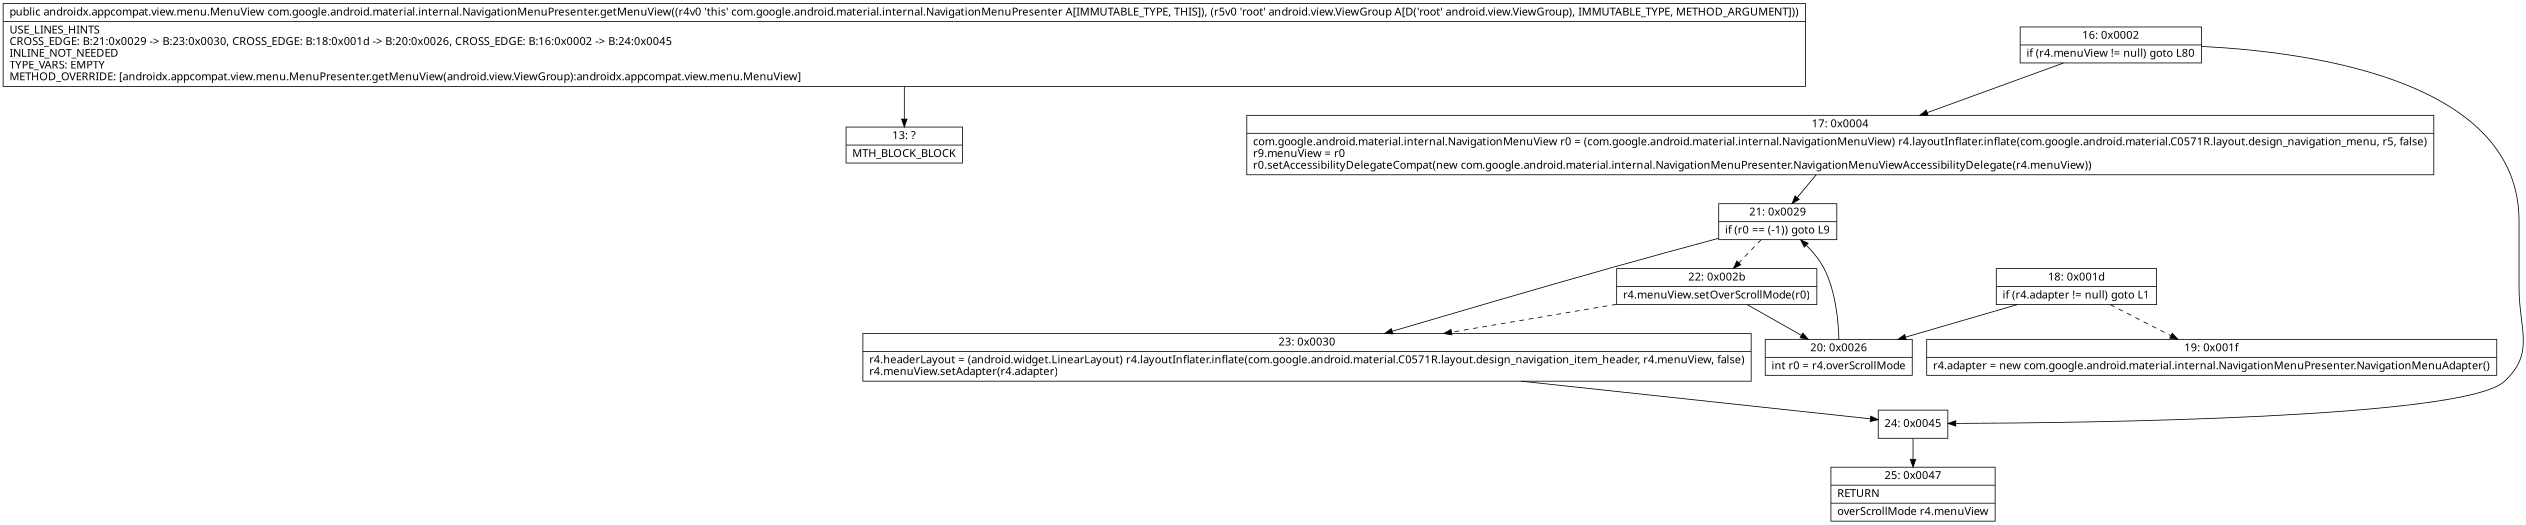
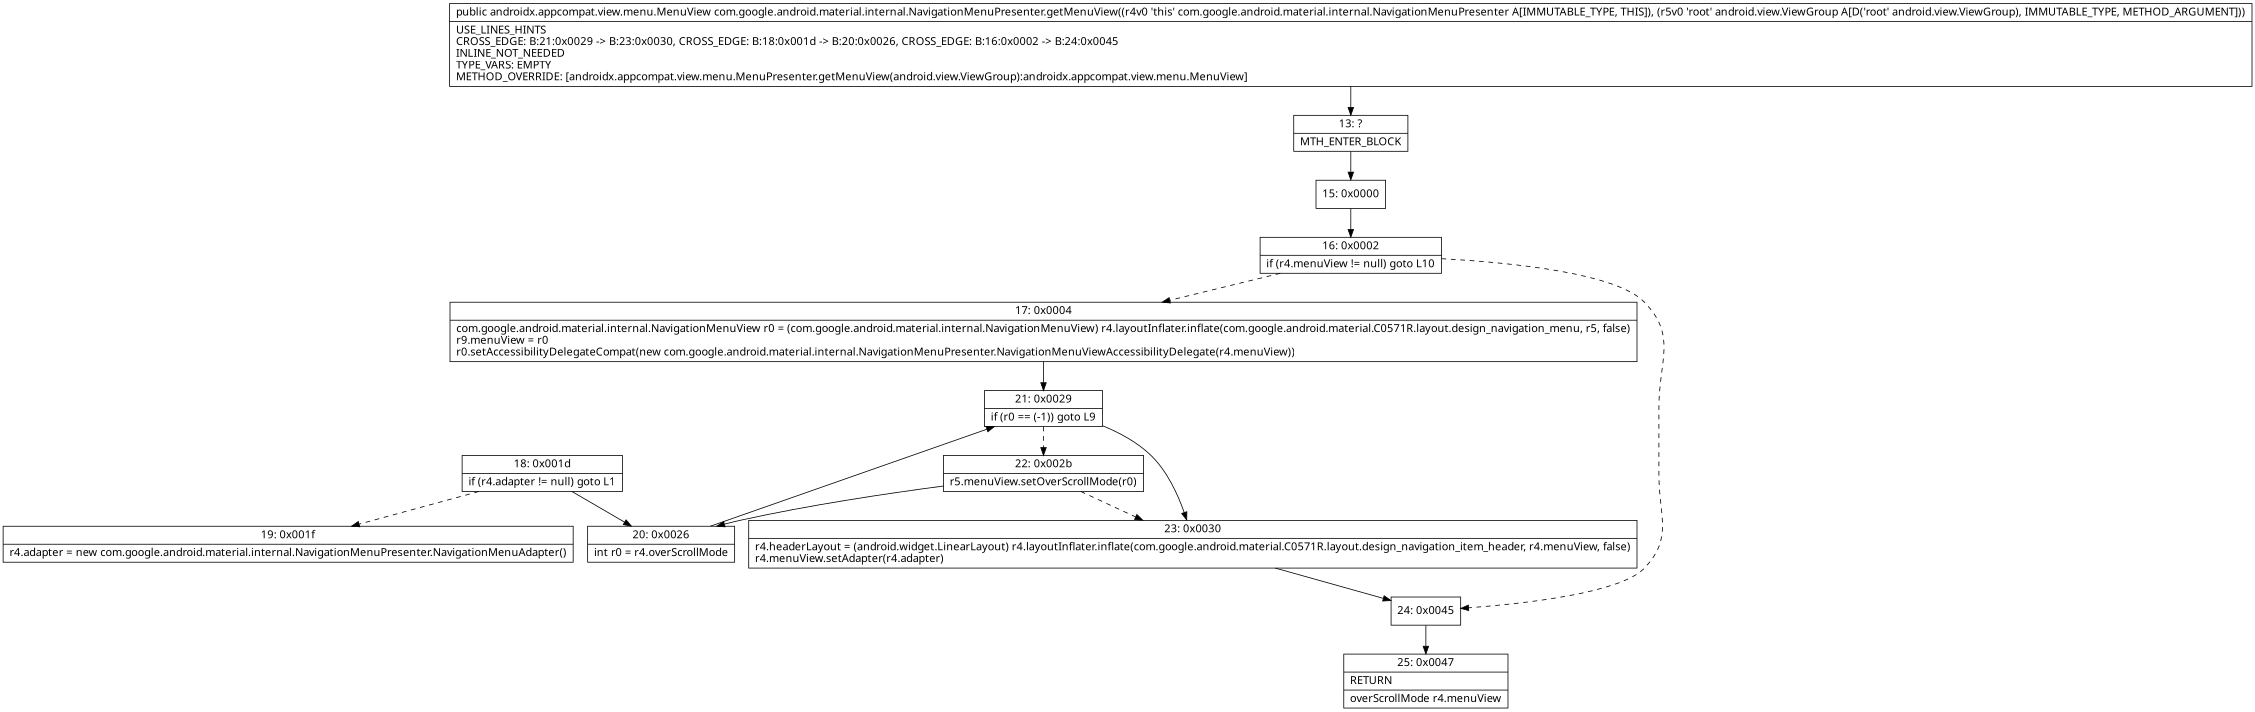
node "16: 0x0002": text "if (r4.menuView != null) goto L80" -> "if (r4.menuView != null) goto L10"
edge "16: 0x0002" -> "17: 0x0004": style solid -> dashed
node "13: ?": text "MTH_BLOCK_BLOCK" -> "MTH_ENTER_BLOCK"
node "15: 0x0000": added
node "22: 0x002b": text "r4.menuView.setOverScrollMode(r0)" -> "r5.menuView.setOverScrollMode(r0)"
edge "16: 0x0002" -> "24: 0x0045": style solid -> dashed
